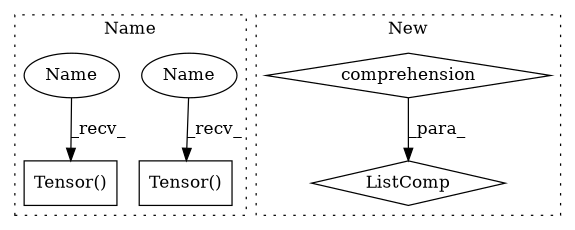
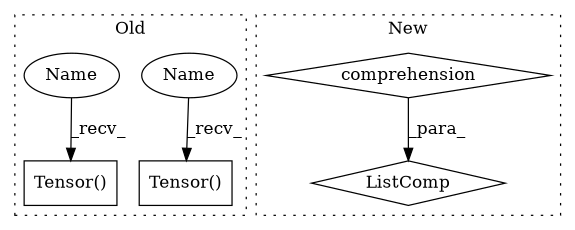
cluster "Name": label "Name" -> "Old"
